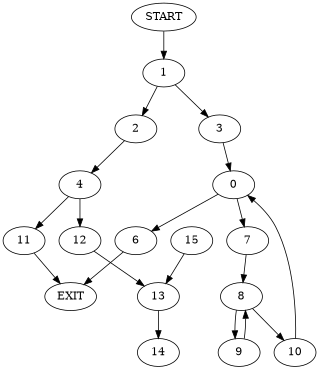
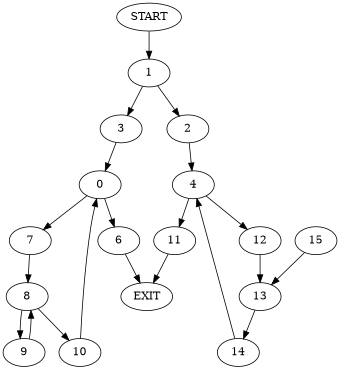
edge "14" -> "4": added
